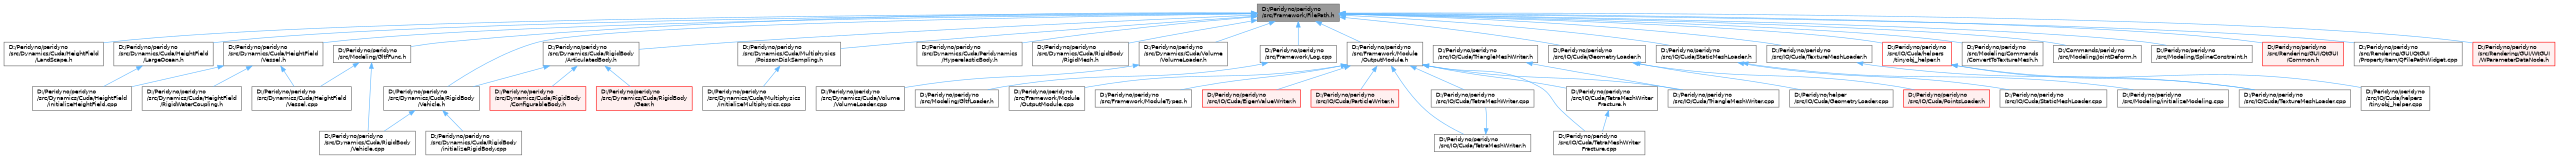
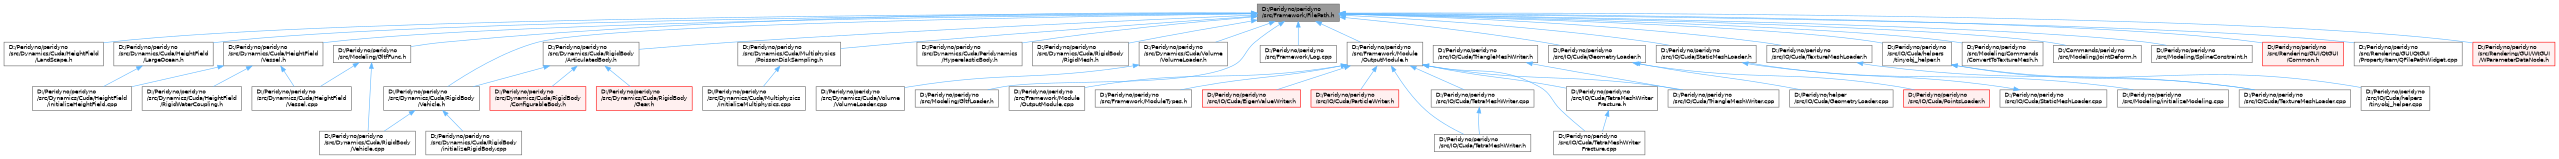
node "D:/Peridyno/peridyno /src/IO/Cuda/helpers /tinyobj_helper.h": color red -> grey40
edge "D:/Peridyno/peridyno /src/Modeling/GltfLoader.h" -> "D:/Peridyno/peridyno /src/Framework/Log.cpp": now "D:/Peridyno/peridyno /src/Modeling/GltfLoader.h" -> "D:/Peridyno/peridyno /src/Framework/FilePath.h"
edge "D:/Peridyno/peridyno /src/IO/Cuda/StaticMeshLoader.cpp" -> "D:/Peridyno/peridyno /src/IO/Cuda/StaticMeshLoader.h": reversed
edge "D:/Peridyno/peridyno /src/IO/Cuda/TetraMeshWriter.cpp" -> "D:/Peridyno/peridyno /src/IO/Cuda/TetraMeshWriter.h": reversed
